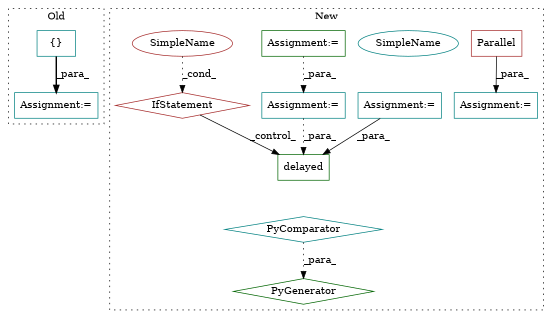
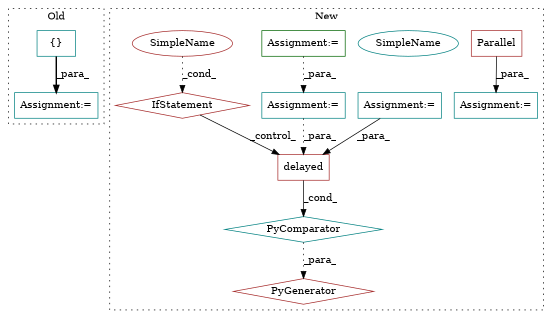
node "delayed": color darkgreen -> brown
edge "delayed" -> "PyComparator": added, label "_cond_"
node "PyGenerator": color darkgreen -> brown
